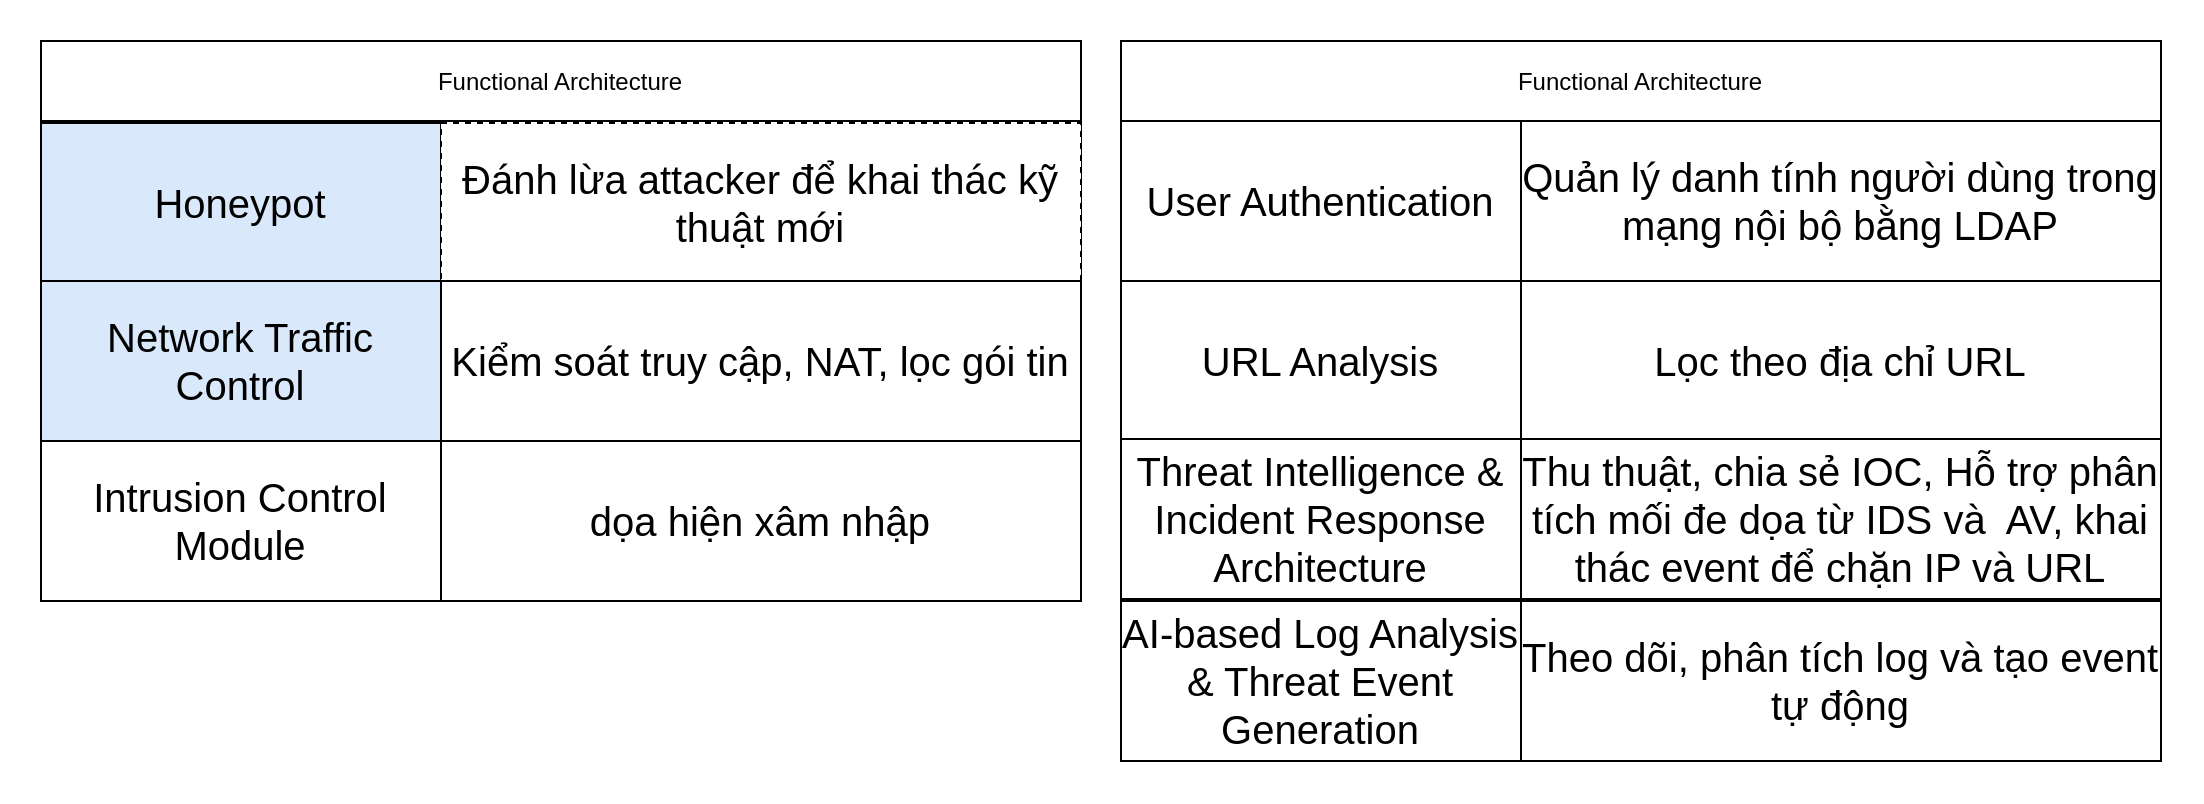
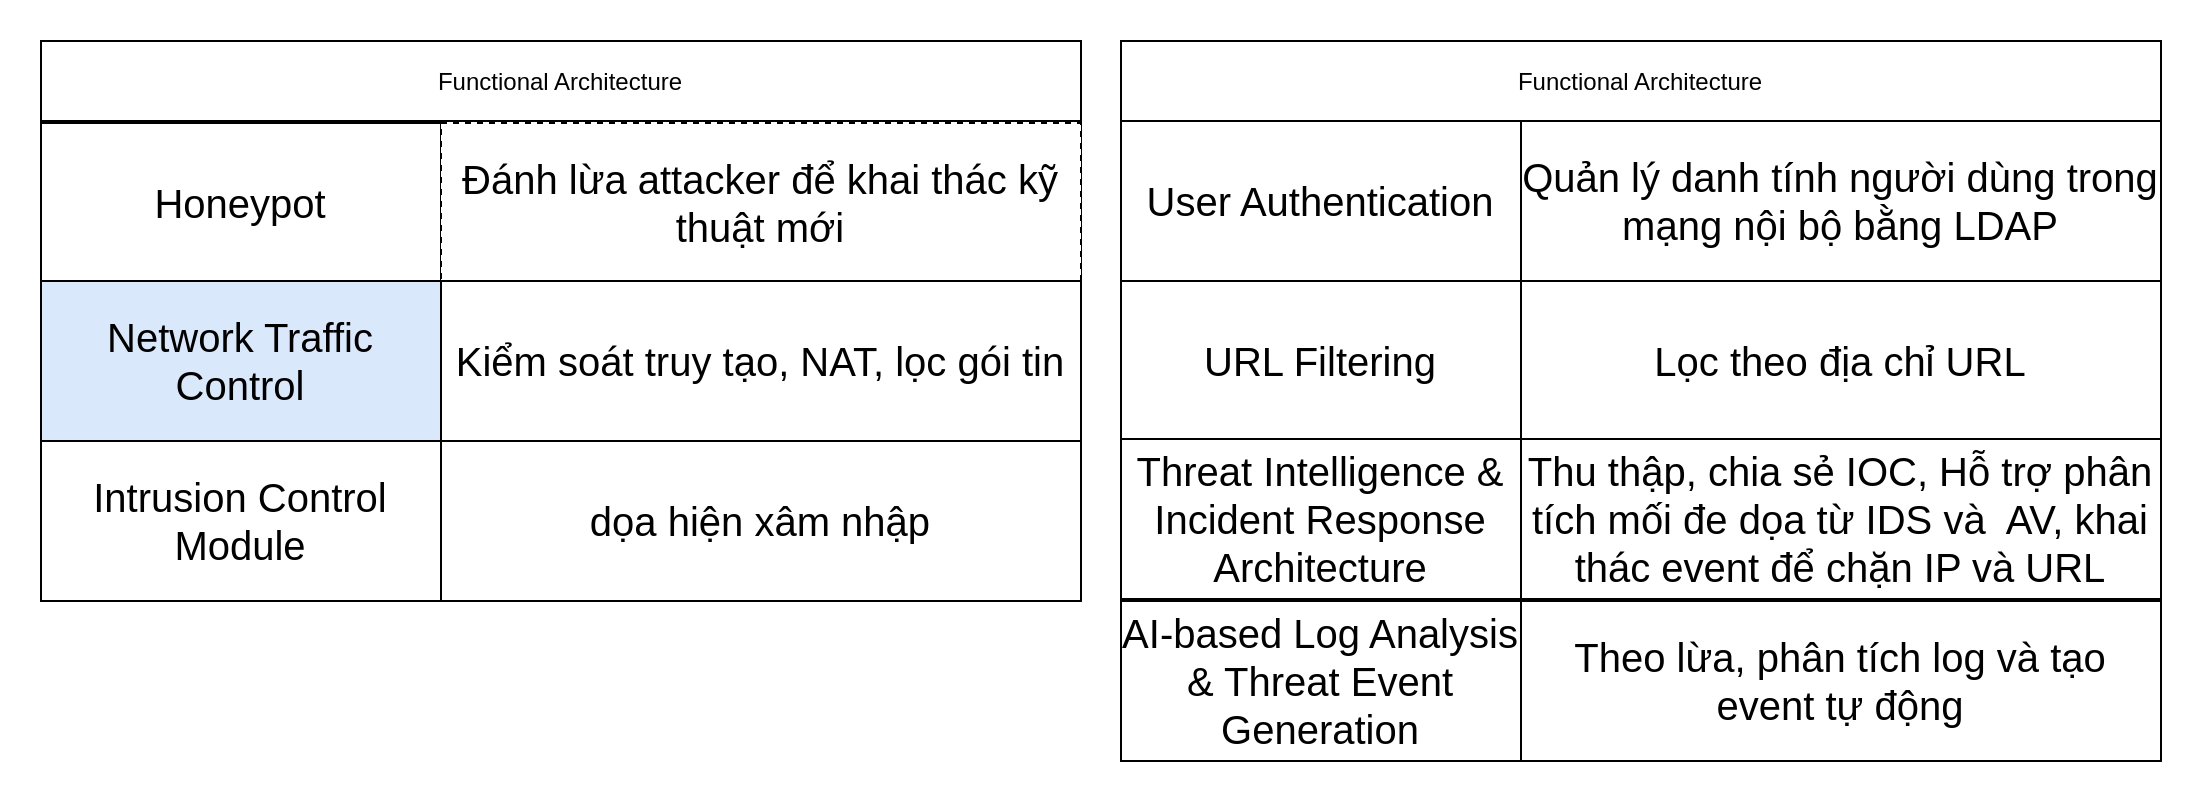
node "Honeypot": fillcolor #dae8fc -> #ffffff
node "Kiểm soát truy cập, NAT, lọc gói tin": label "Kiểm soát truy cập, NAT, lọc gói tin" -> "Kiểm soát truy tạo, NAT, lọc gói tin"
node "URL Analysis": label "URL Analysis" -> "URL Filtering"
node "Thu thuật, chia sẻ IOC, Hỗ trợ phân tích mối đe dọa từ IDS và AV, khai thác event để chặn IP và URL": label "Thu thuật, chia sẻ IOC, Hỗ trợ phân tích mối đe dọa từ IDS và AV, khai thác event để chặn IP và URL" -> "Thu thập, chia sẻ IOC, Hỗ trợ phân tích mối đe dọa từ IDS và AV, khai thác event để chặn IP và URL"
node "Theo dõi, phân tích log và tạo event tự động": label "Theo dõi, phân tích log và tạo event tự động" -> "Theo lừa, phân tích log và tạo event tự động"
